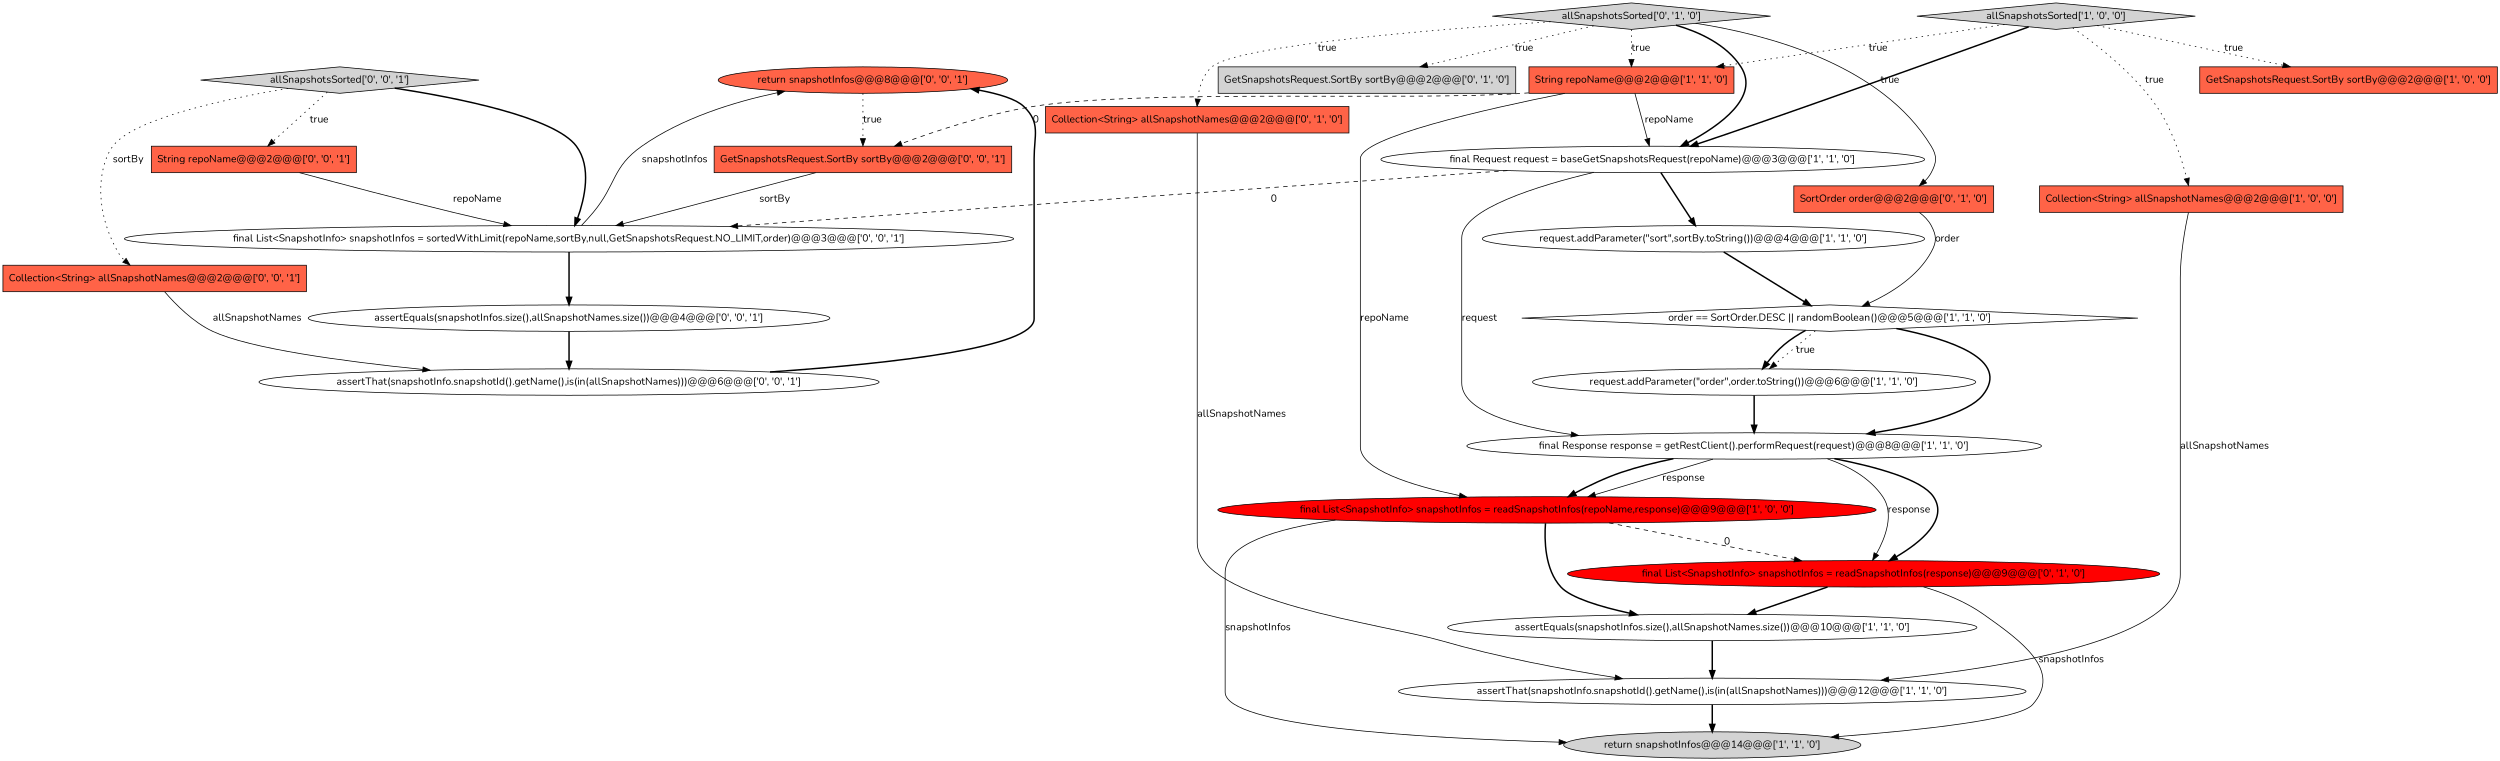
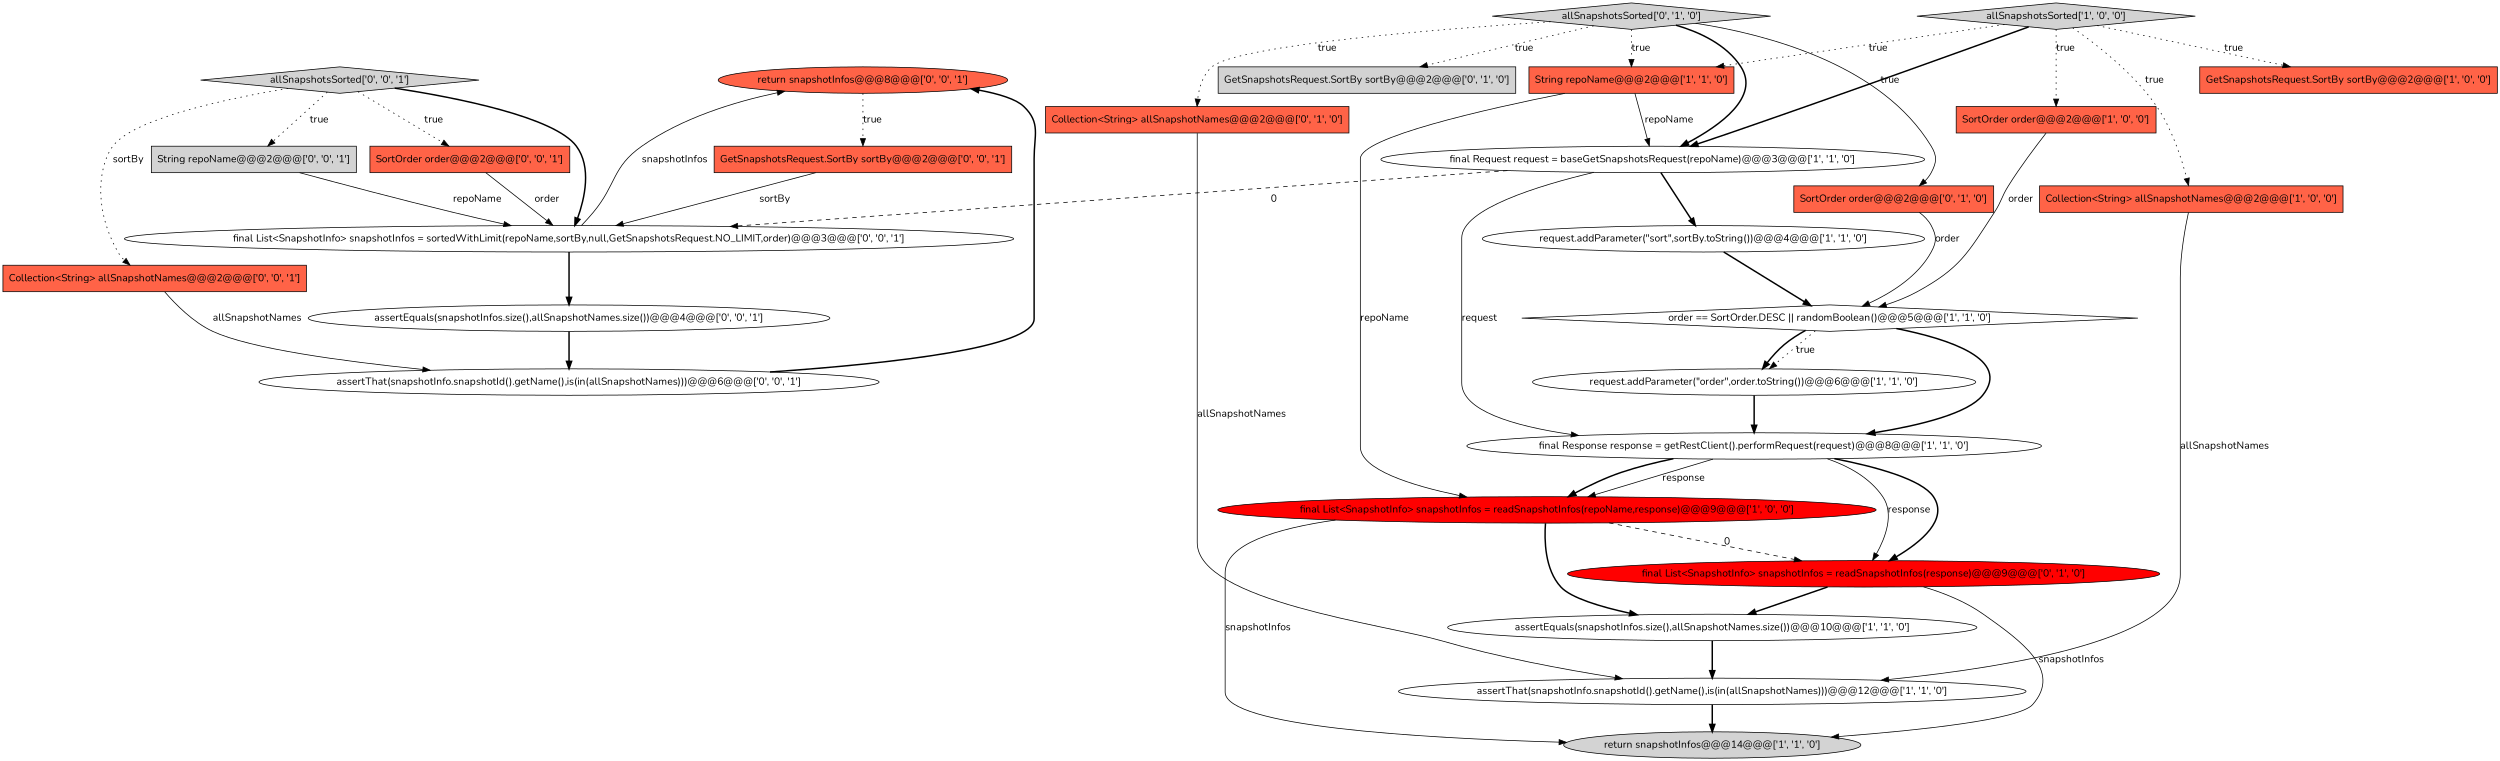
edge "String repoName@@@2@@@['1', '1', '0']" -> "GetSnapshotsRequest.SortBy sortBy@@@2@@@['0', '0', '1']": removed, label "0"
node "SortOrder order@@@2@@@['1', '0', '0']": added
node "String repoName@@@2@@@['0', '0', '1']": fillcolor tomato -> lightgray
node "SortOrder order@@@2@@@['0', '0', '1']": added
